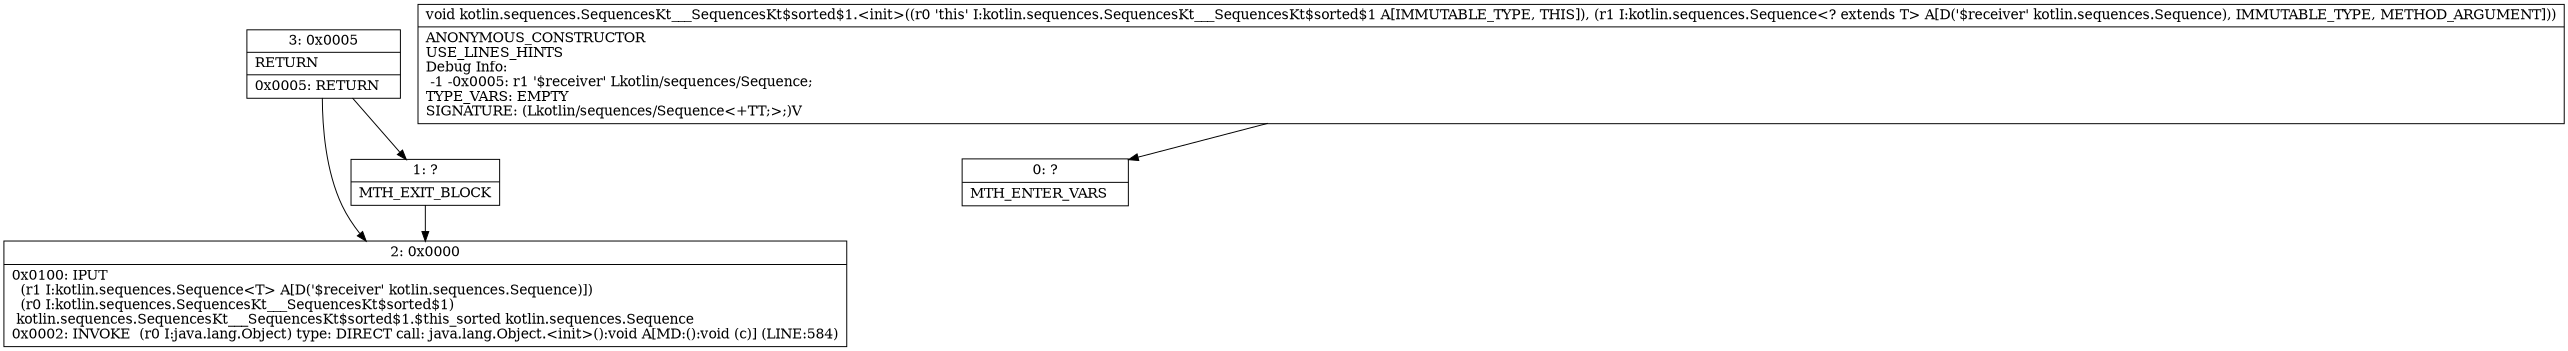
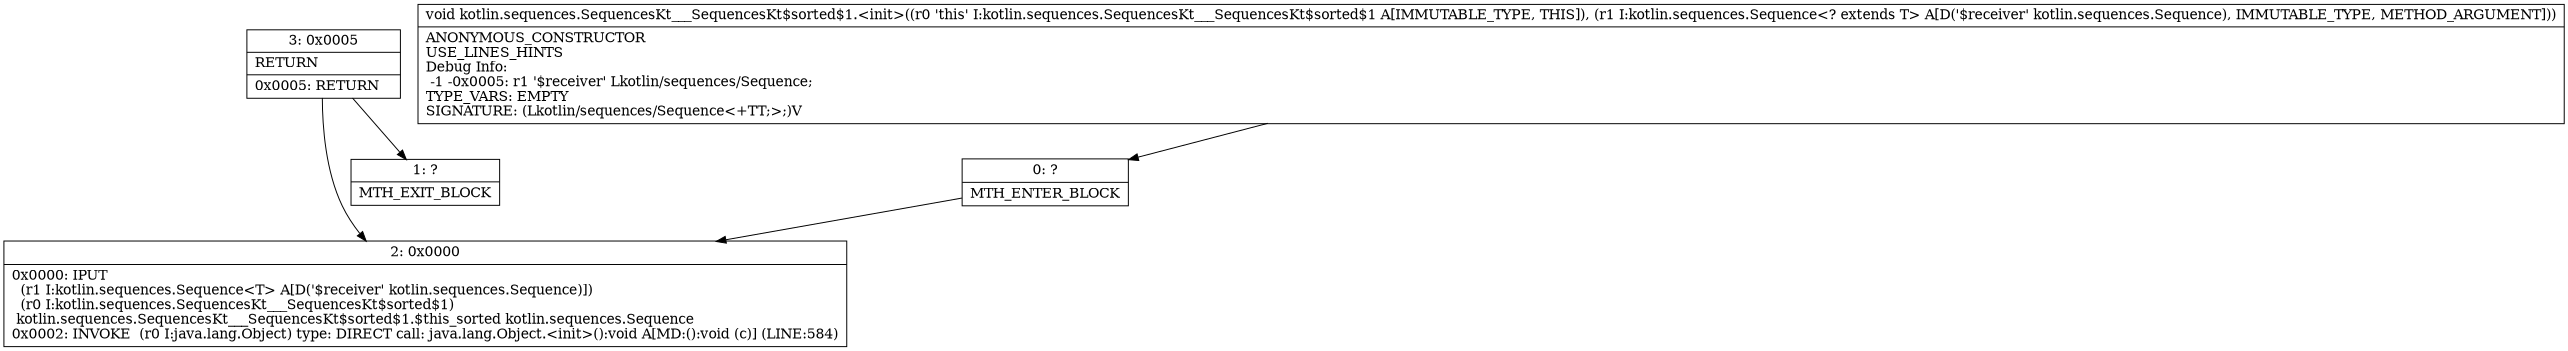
node "0: ?": text "MTH_ENTER_VARS" -> "MTH_ENTER_BLOCK"
edge "1: ?" -> "2: 0x0000": now "0: ?" -> "2: 0x0000"
node "2: 0x0000": text "0x0100: IPUT" -> "0x0000: IPUT"
